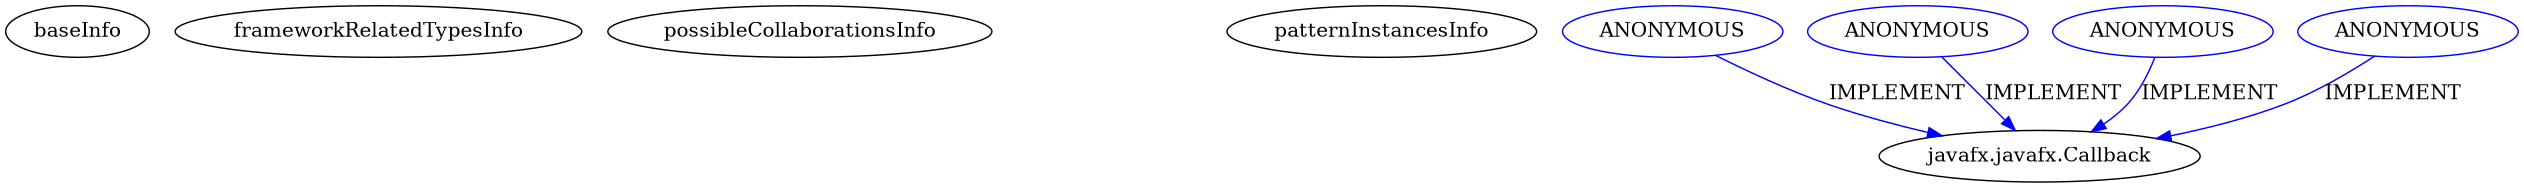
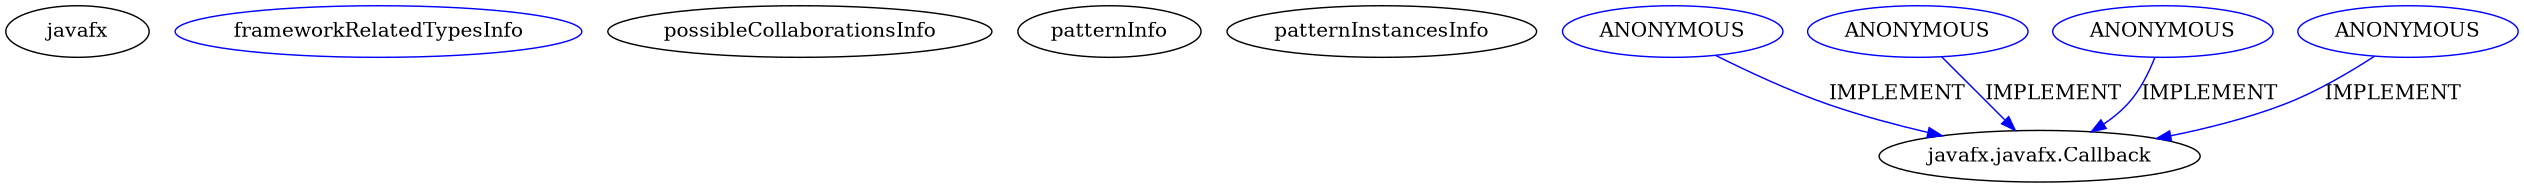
node "baseInfo": label "baseInfo" -> "javafx"
node "frameworkRelatedTypesInfo": color black -> blue
node "patternInfo": added
